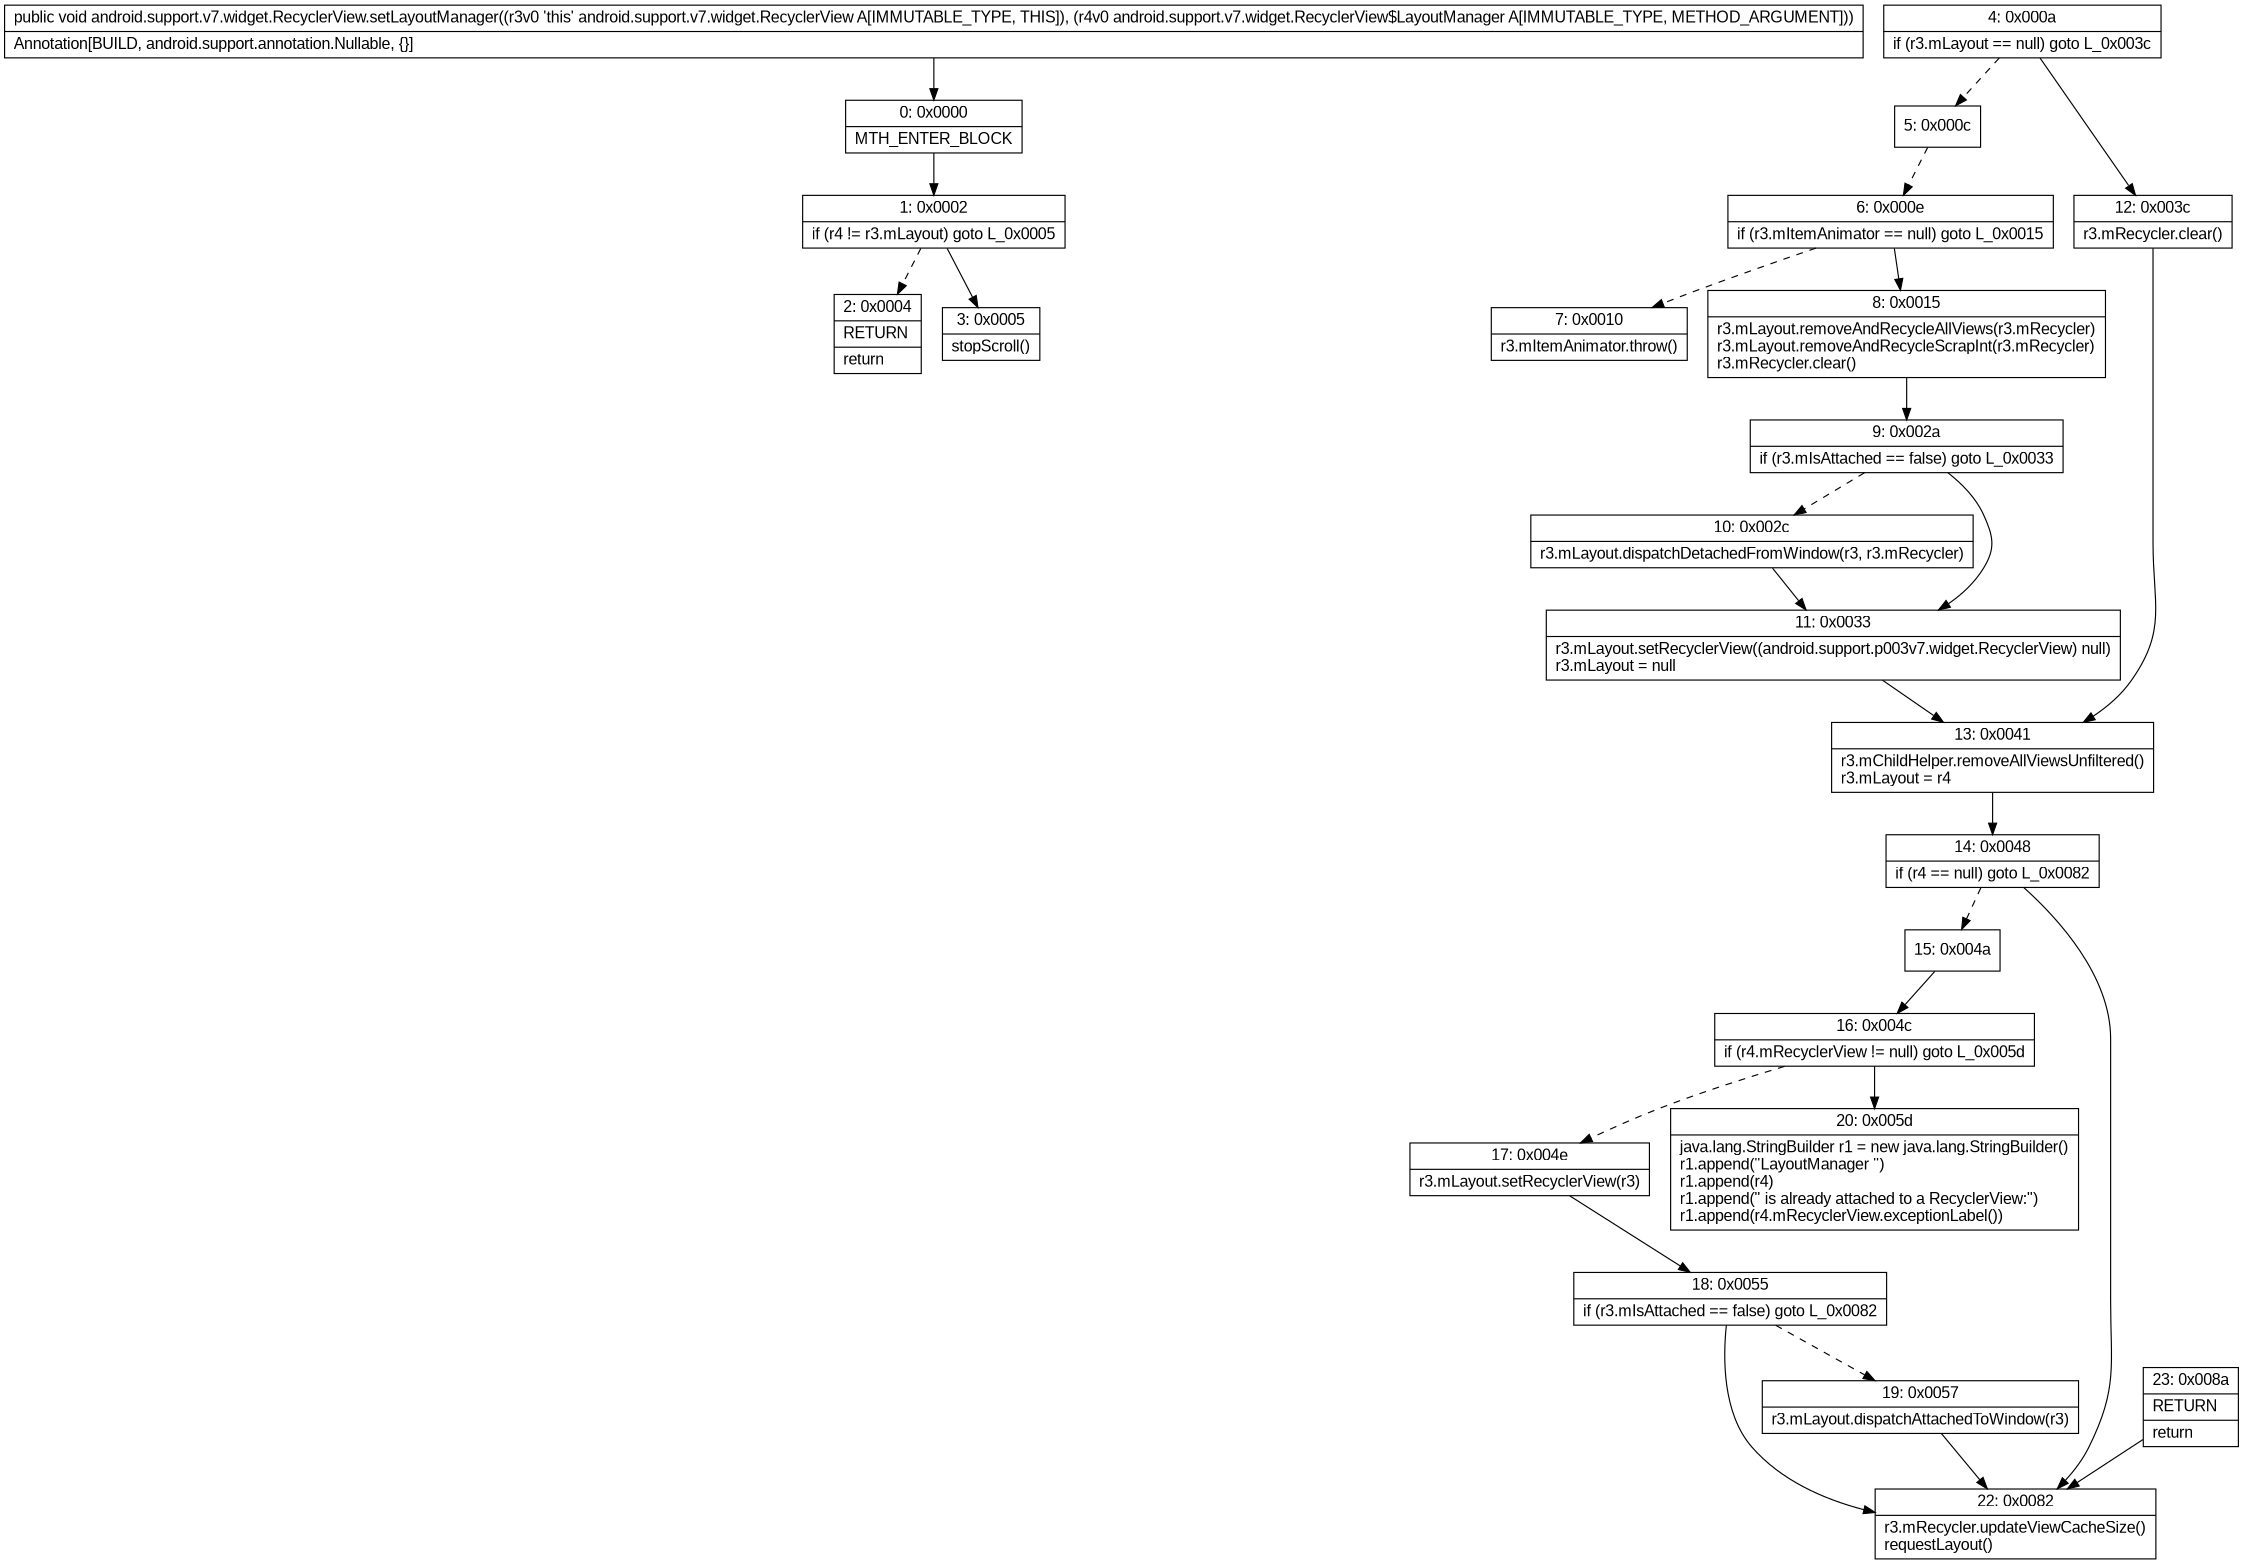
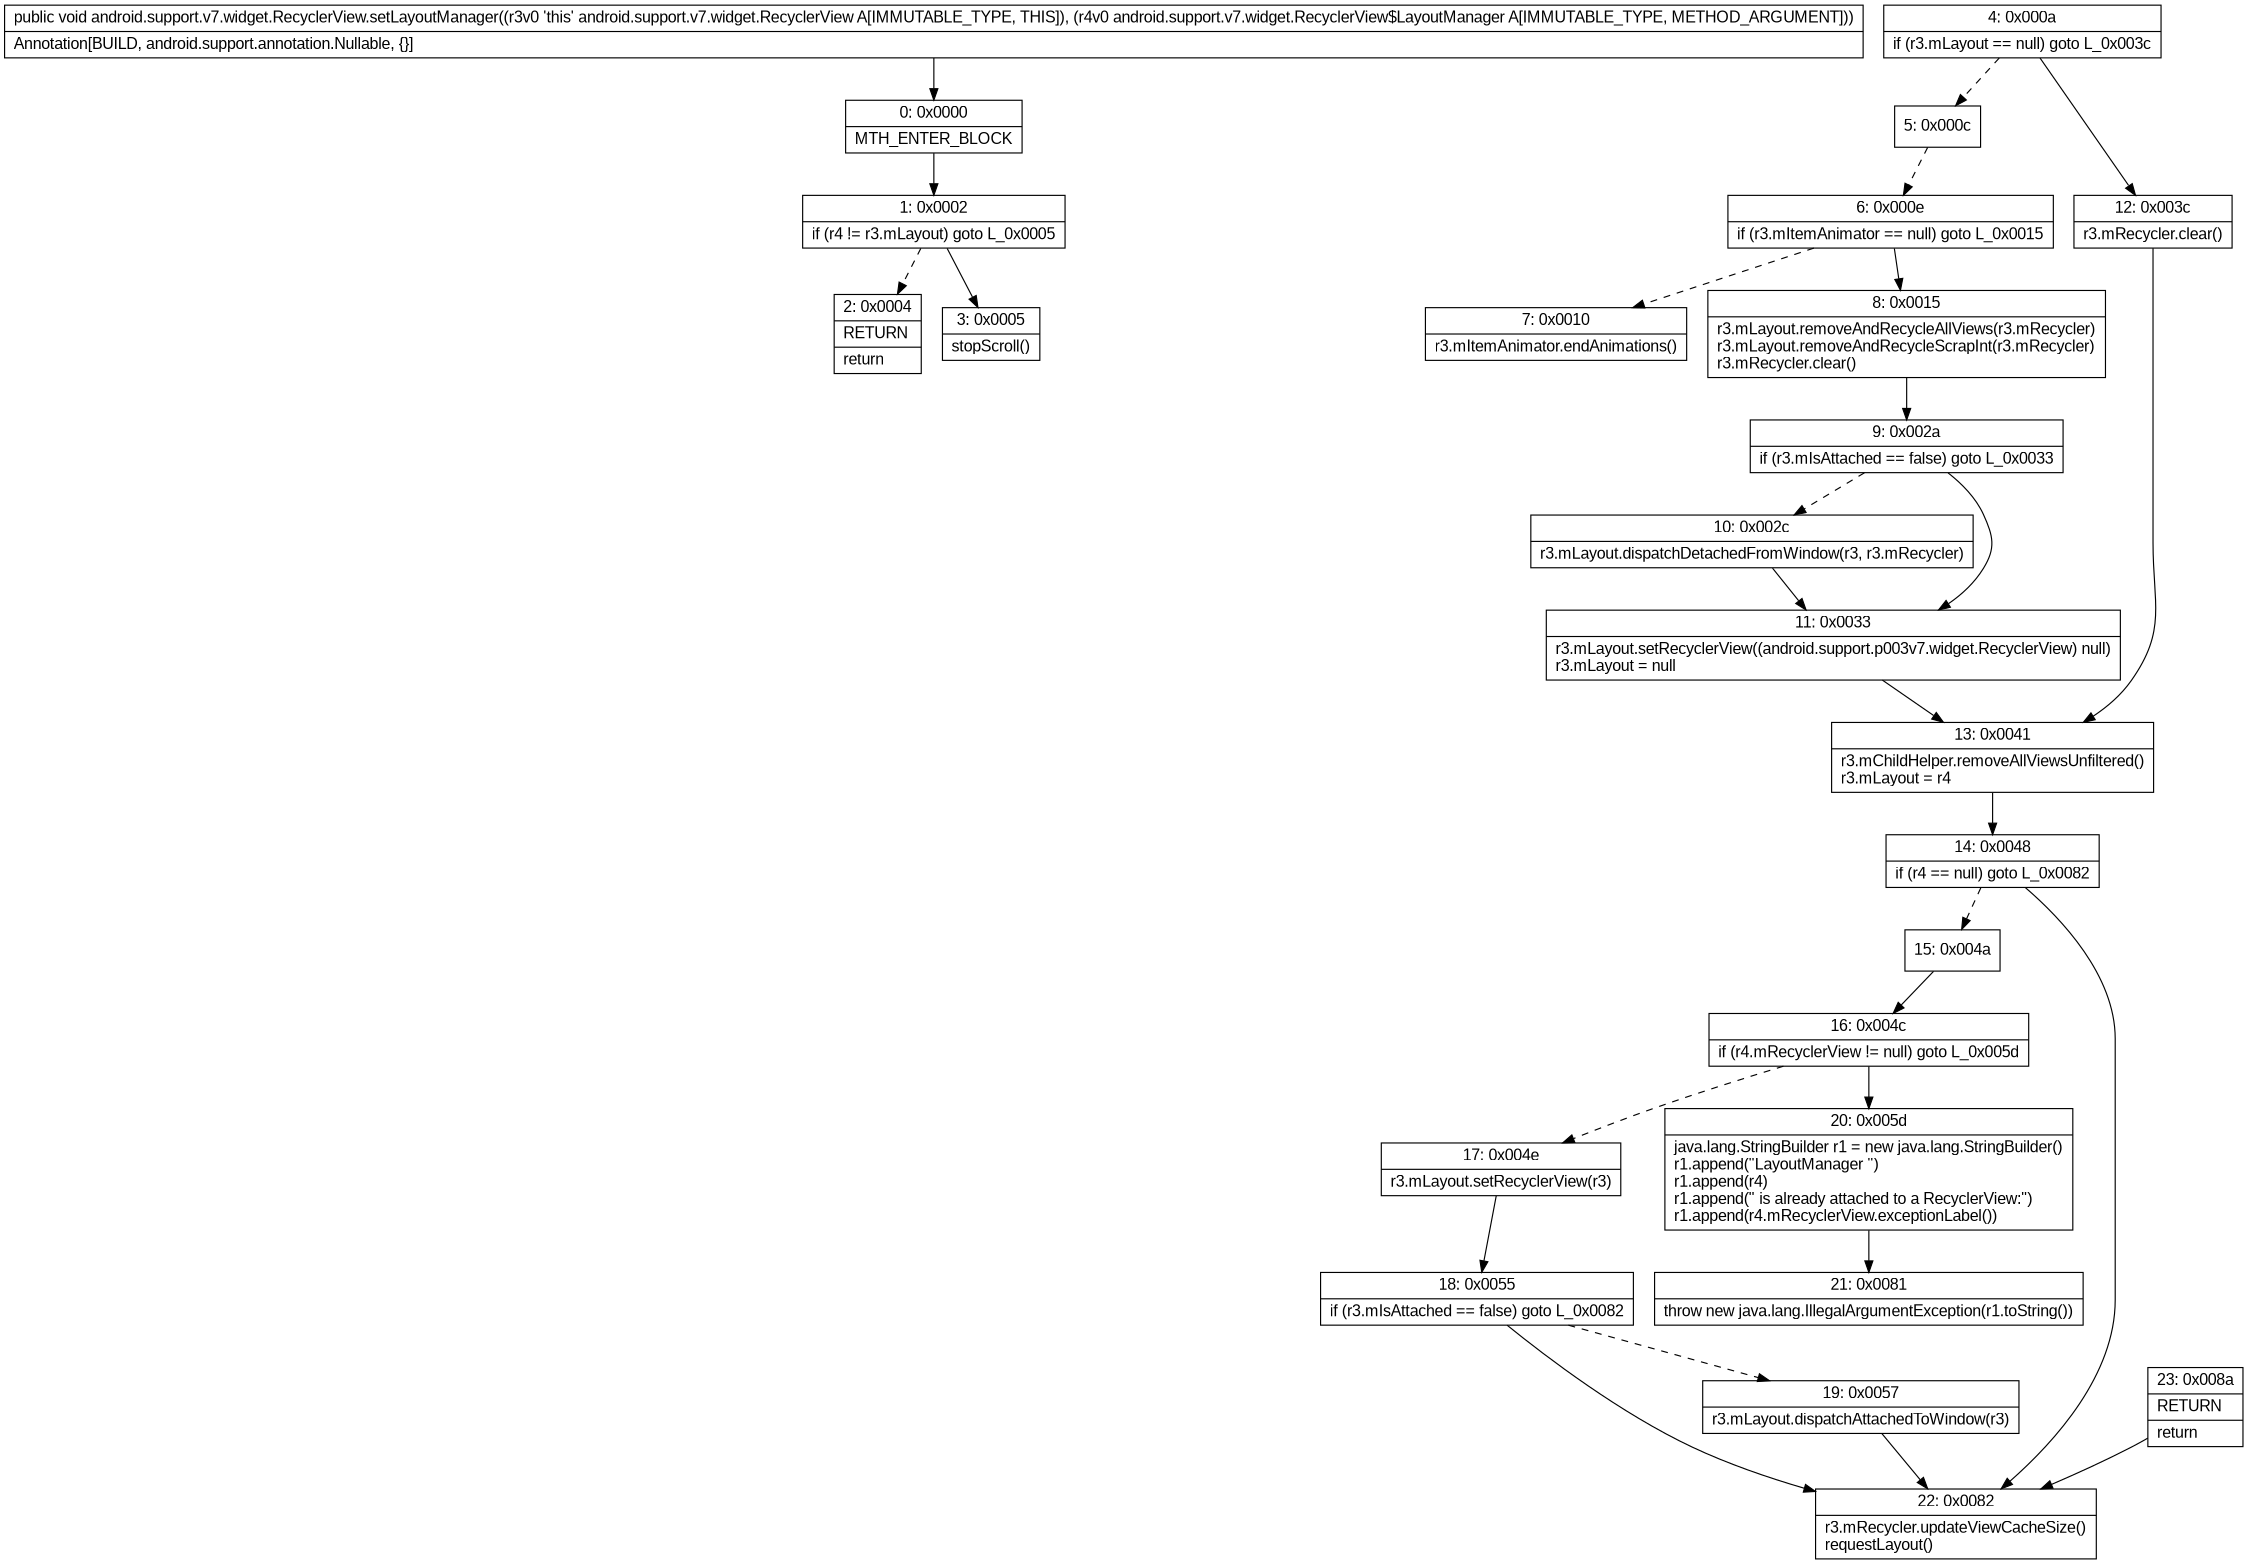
node "7: 0x0010": text "r3.mItemAnimator.throw()" -> "r3.mItemAnimator.endAnimations()"
node "21: 0x0081": added
